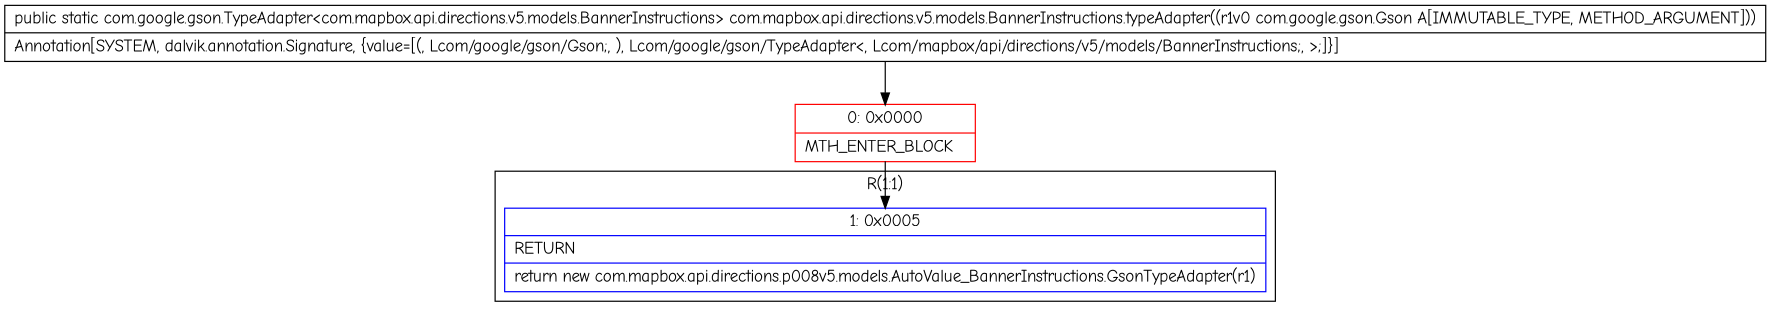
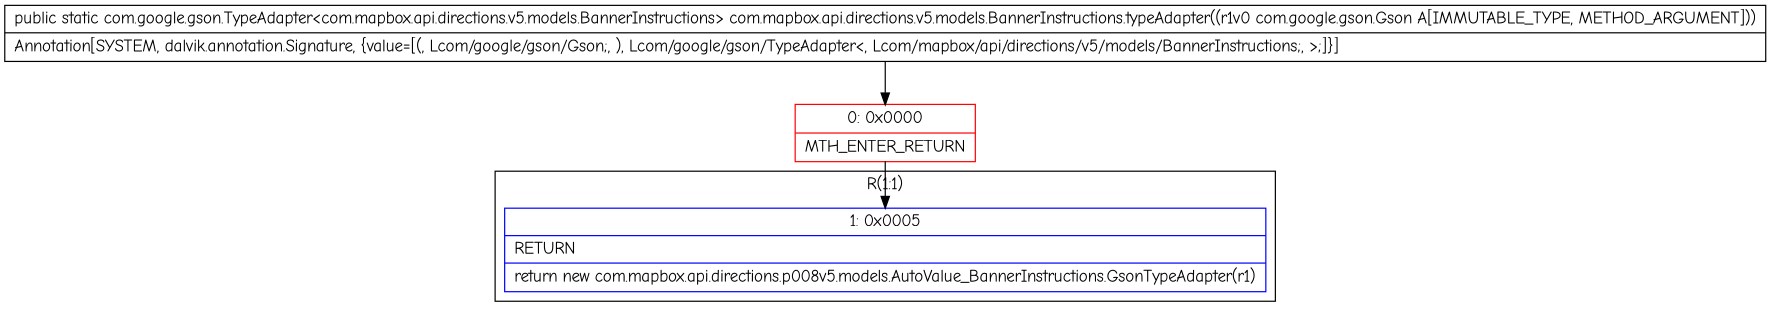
node "0: 0x0000": text "MTH_ENTER_BLOCK" -> "MTH_ENTER_RETURN"
